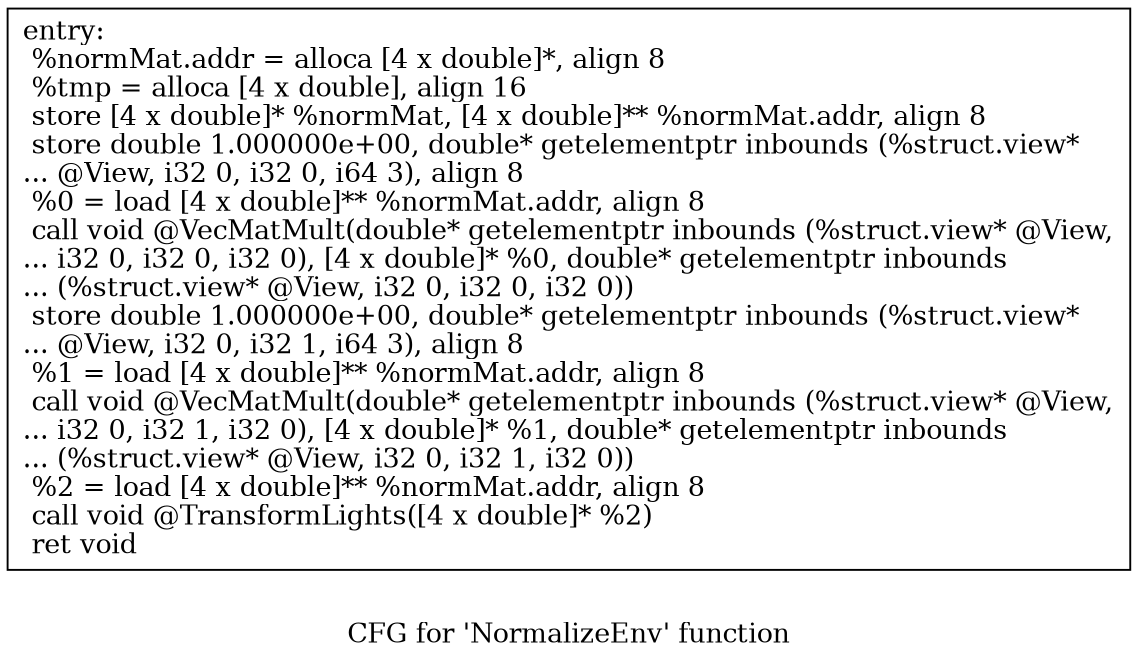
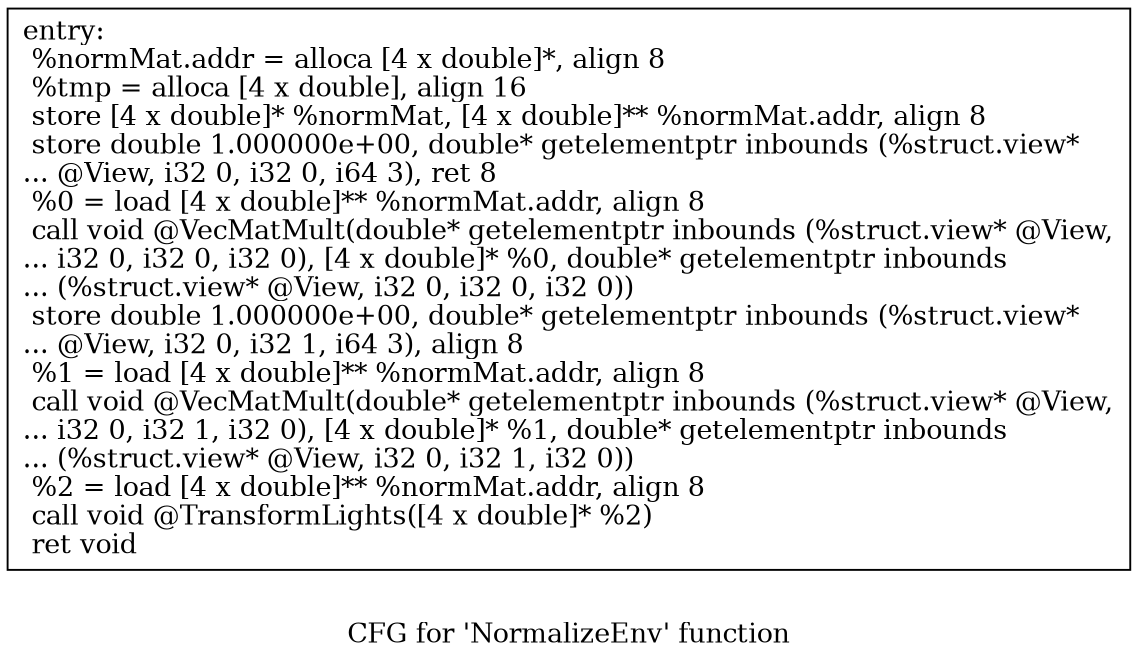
node "entry:": text "... @View, i32 0, i32 0, i64 3), align 8" -> "... @View, i32 0, i32 0, i64 3), ret 8"
